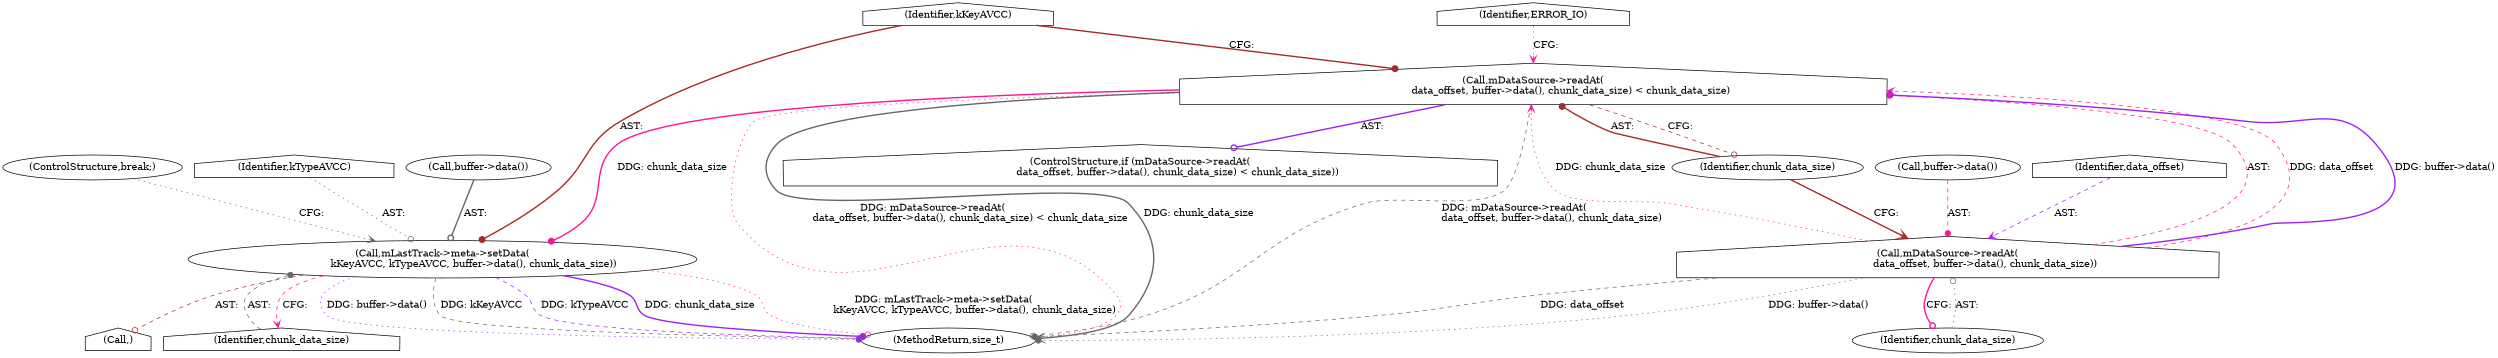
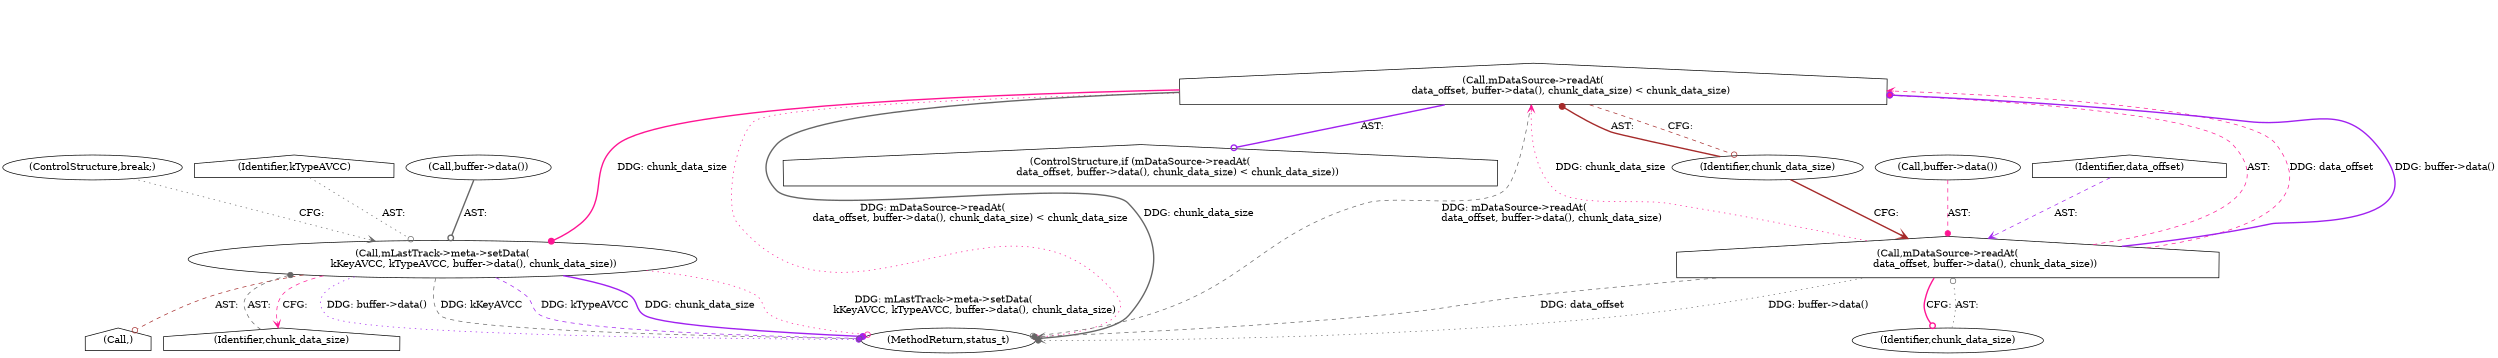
node "(Identifier,kKeyAVCC)": removed
node "(Identifier,ERROR_IO)": removed
node "(MethodReturn,size_t)": label "(MethodReturn,size_t)" -> "(MethodReturn,status_t)"
